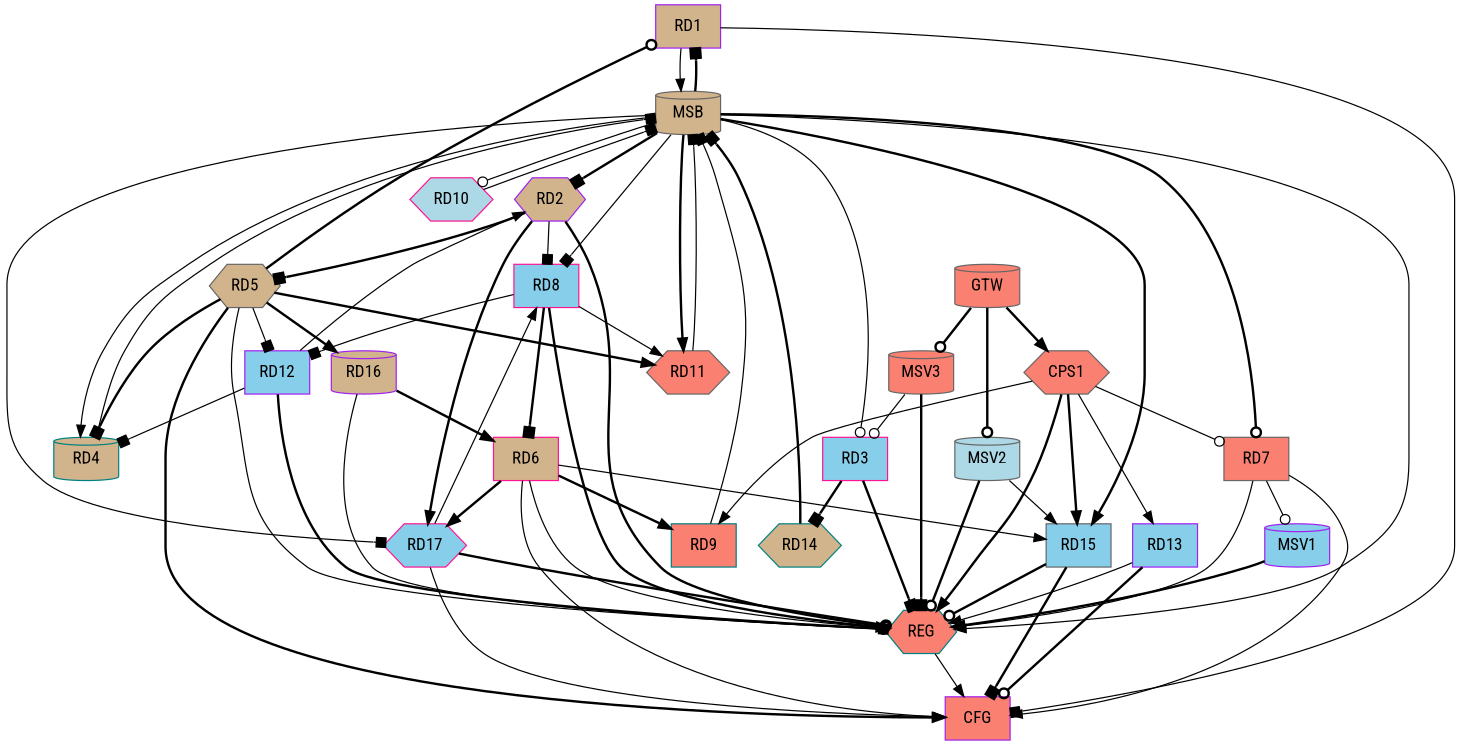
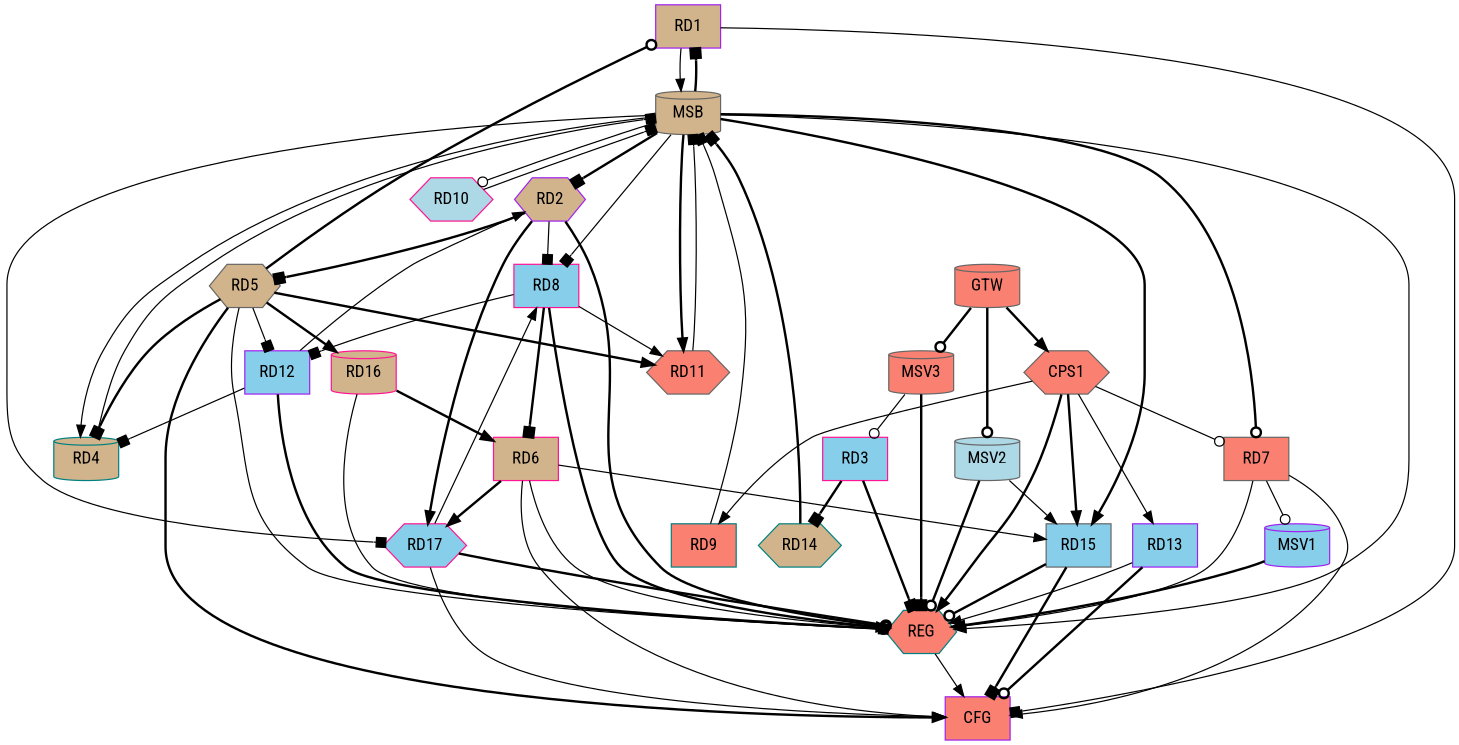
edge "MSB" -> "RD3": removed
node "RD16": color purple -> deeppink
edge "RD6" -> "RD9": removed
